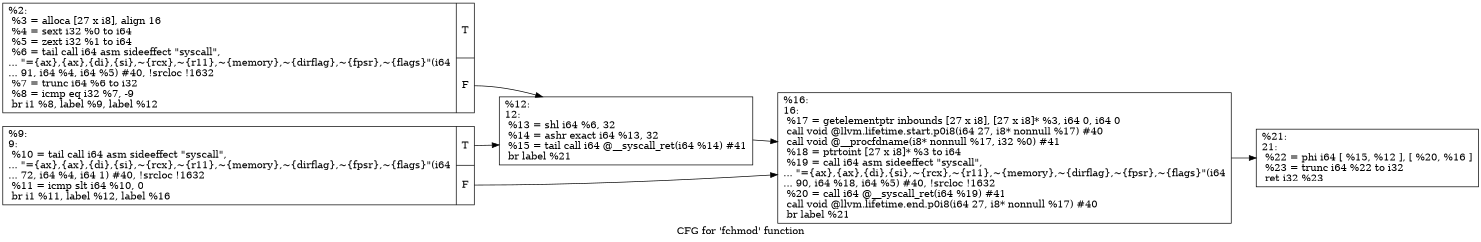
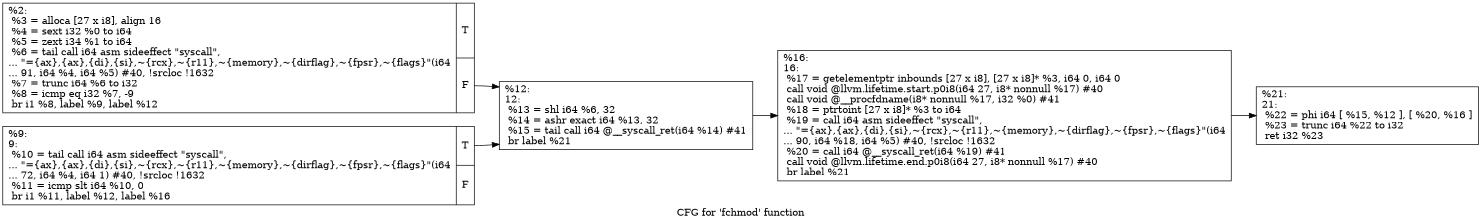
node "%2:": text "%5 = zext i32 %1 to i64" -> "%5 = zext i34 %1 to i64"
edge "%9:" -> "%16:": removed
